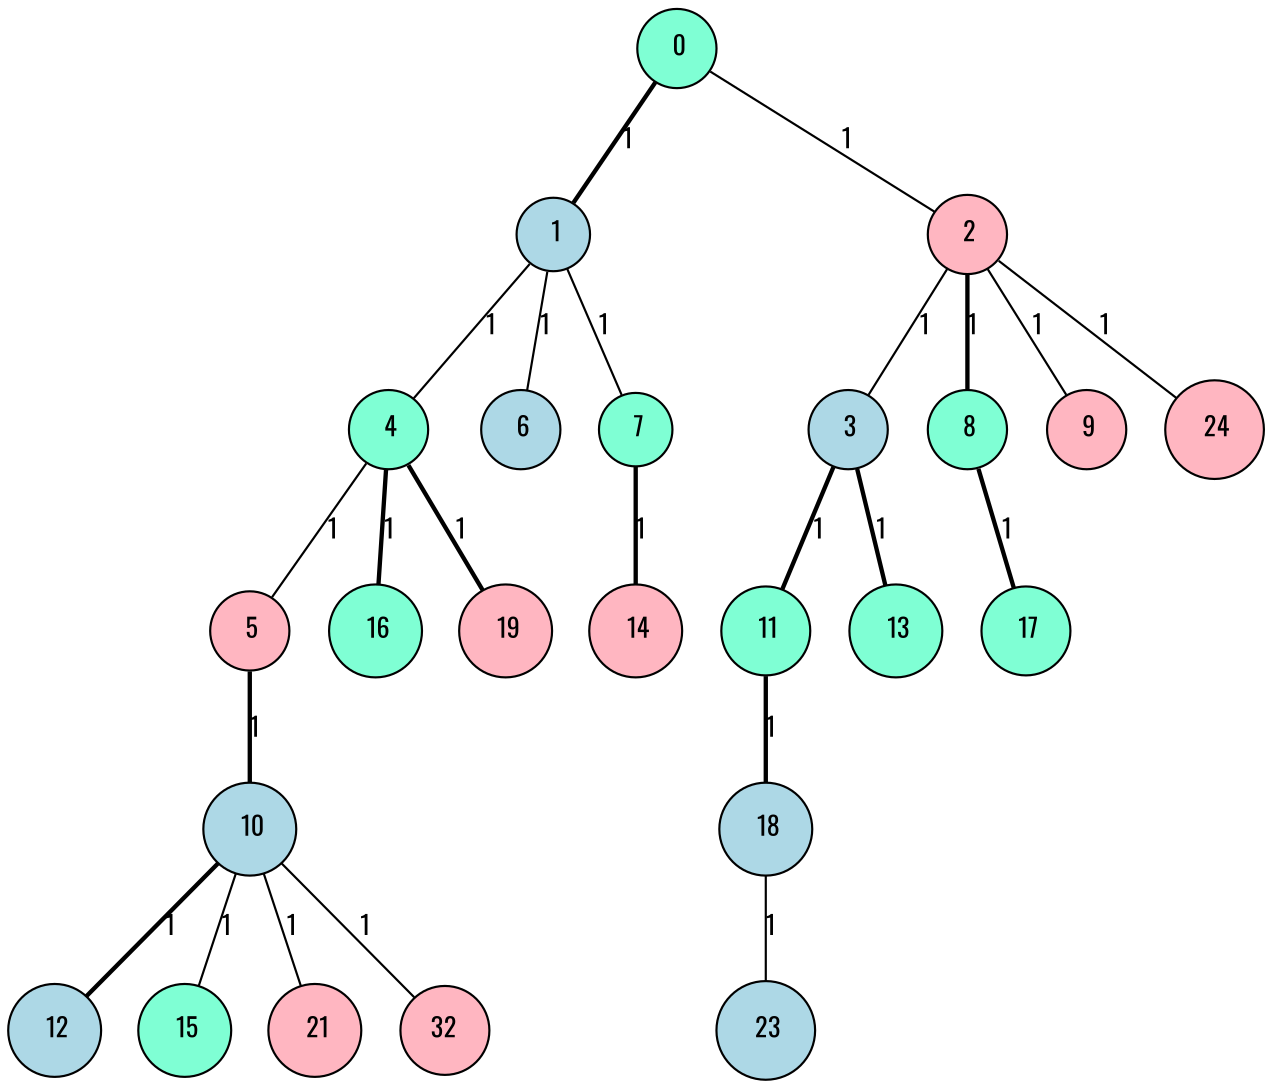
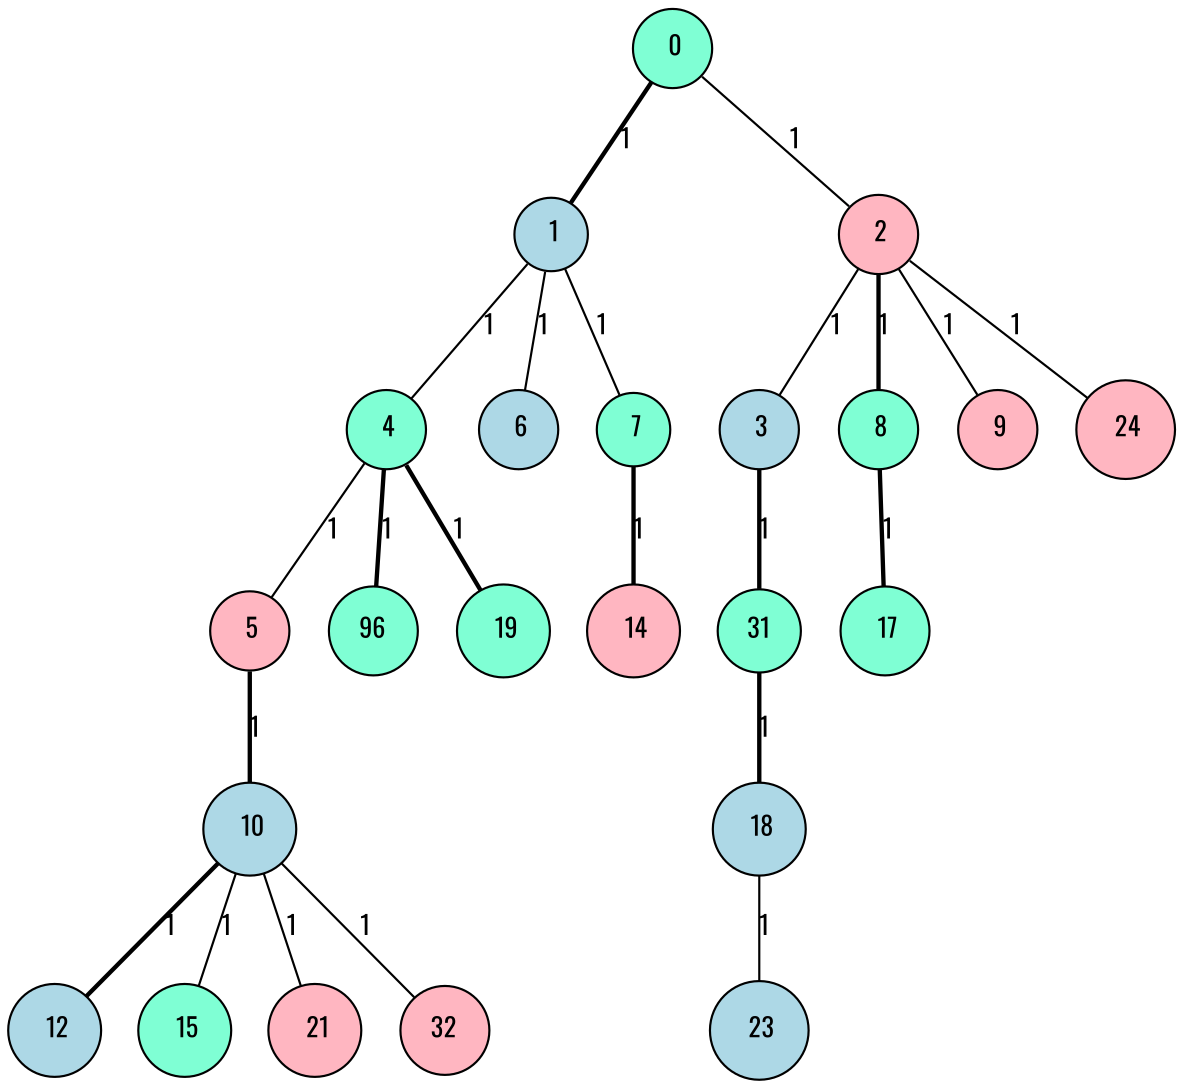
node "16": label "16" -> "96"
node "19": fillcolor lightpink -> aquamarine
node "11": label "11" -> "31"
node "13": removed
